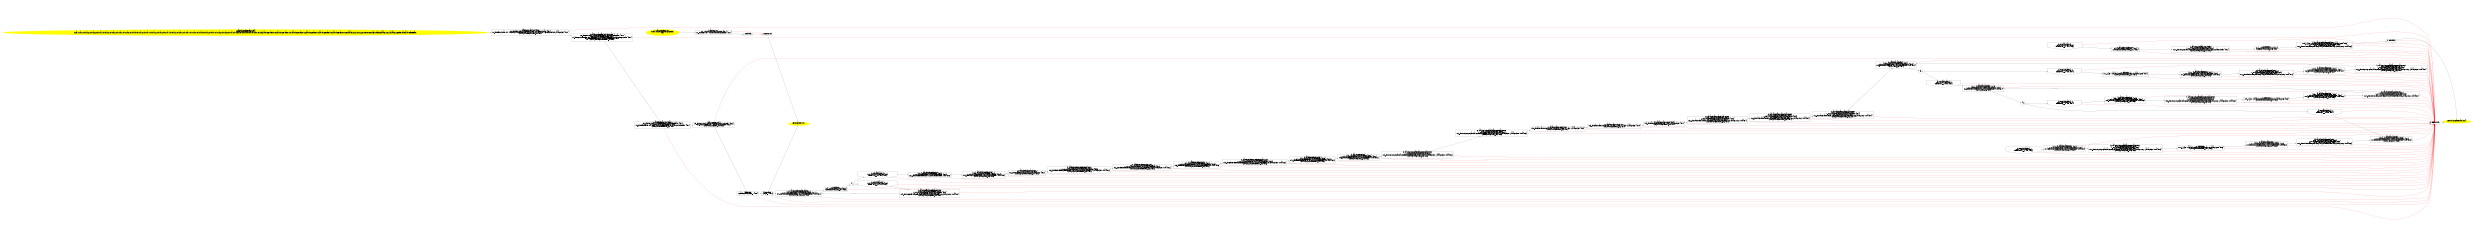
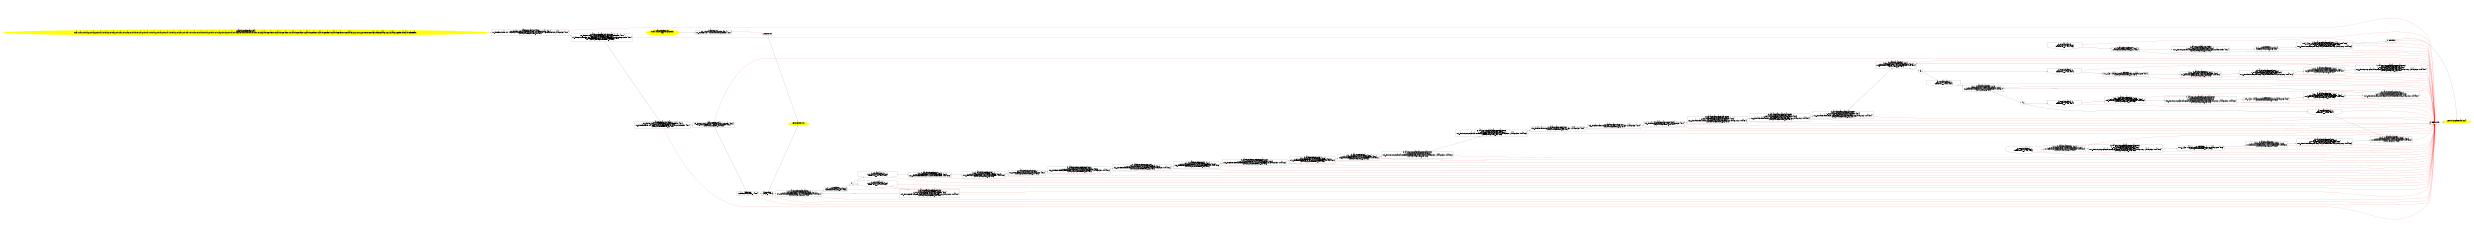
node "5:  method_body": removed
